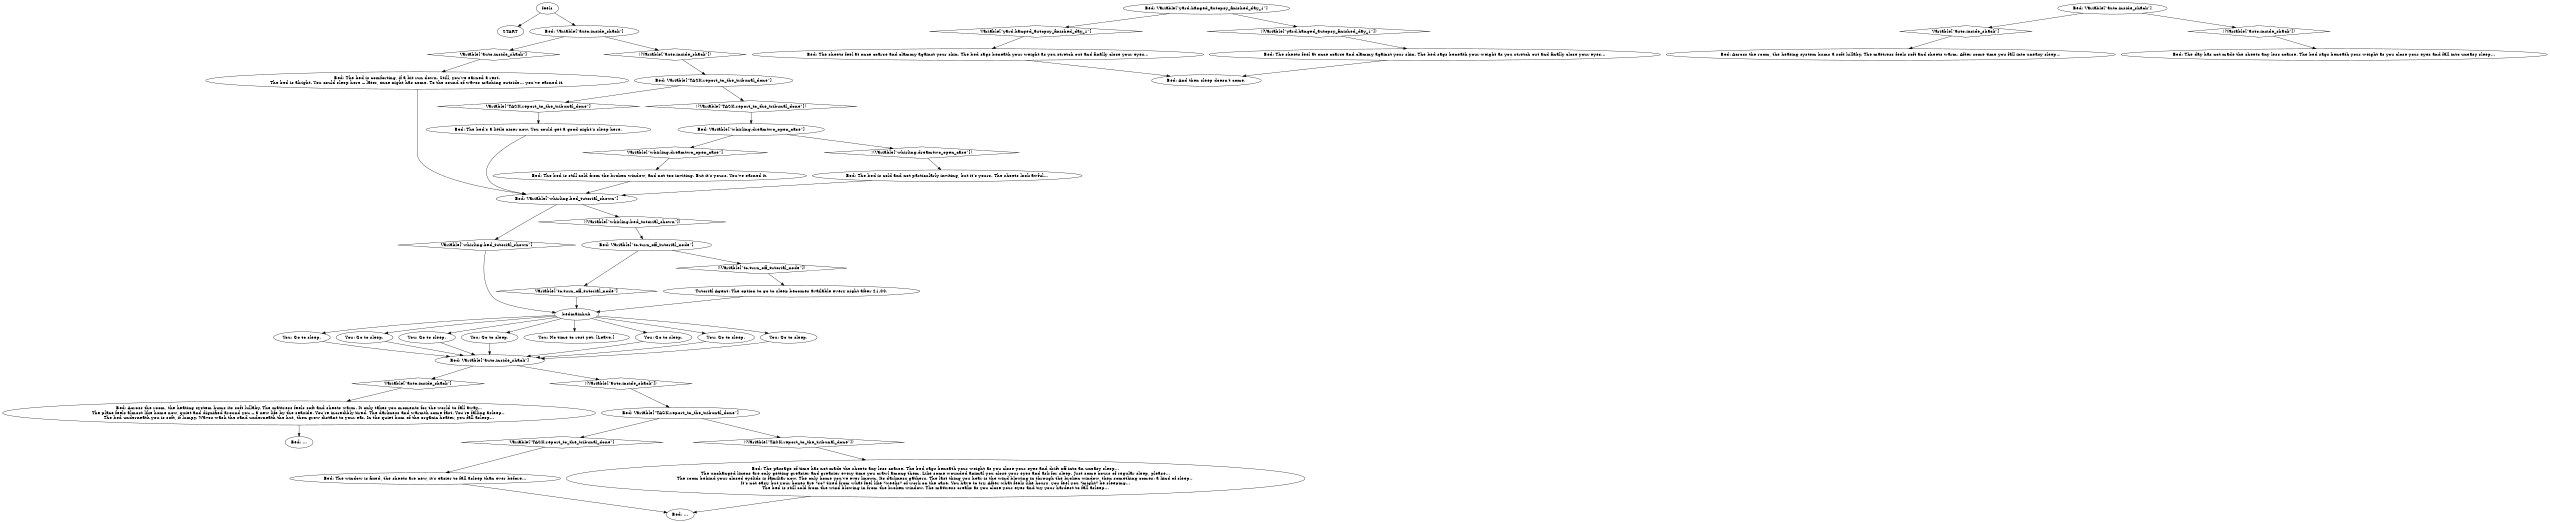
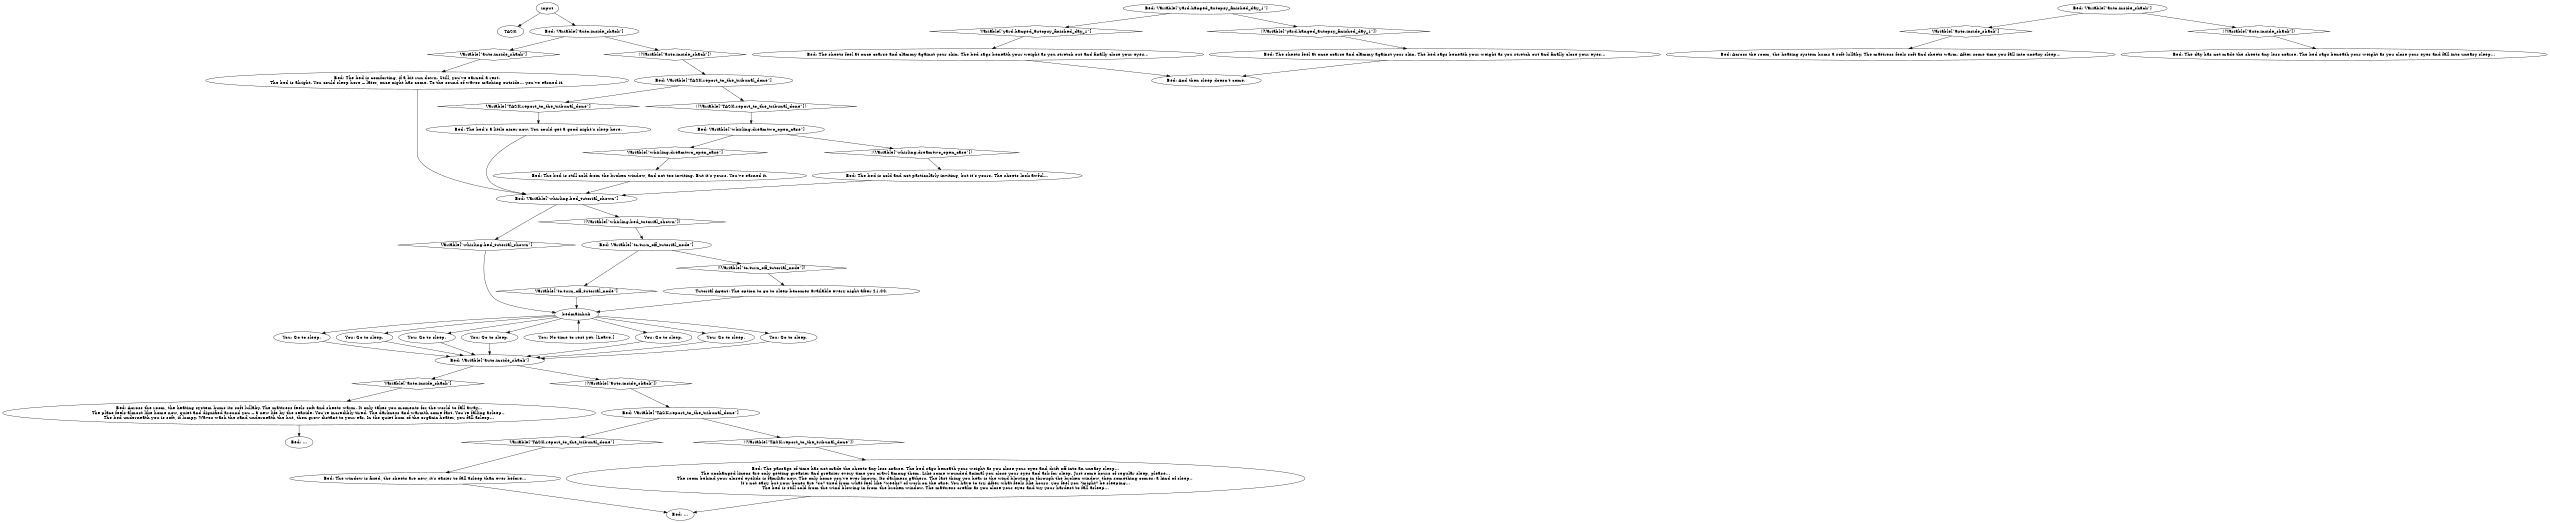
node "feels": label "feels" -> "input"
node "START": label "START" -> "TASK"
edge "bedmainhub" -> "You: No time to rest yet. [Leave.]": reversed
